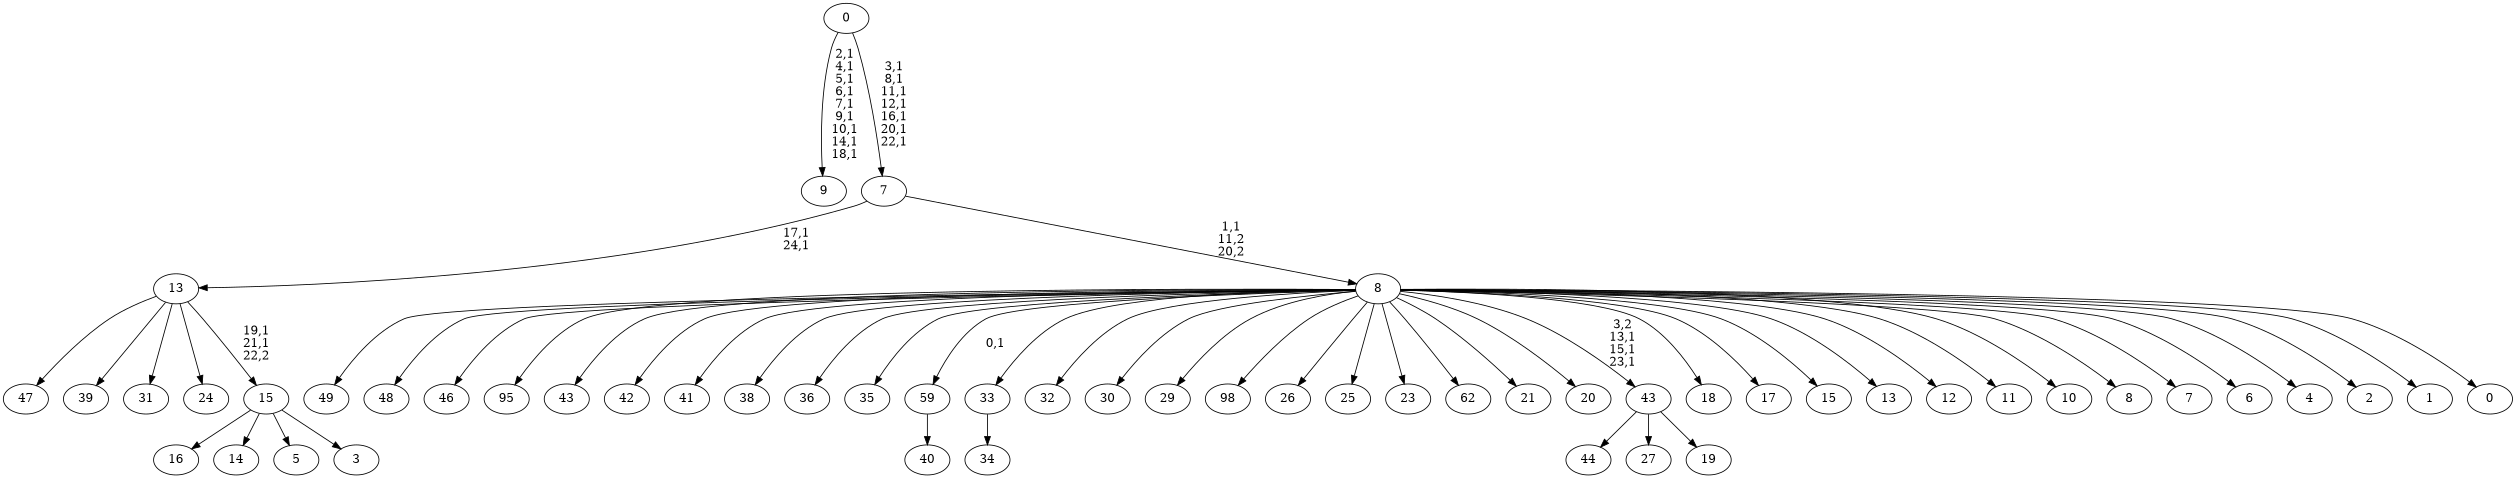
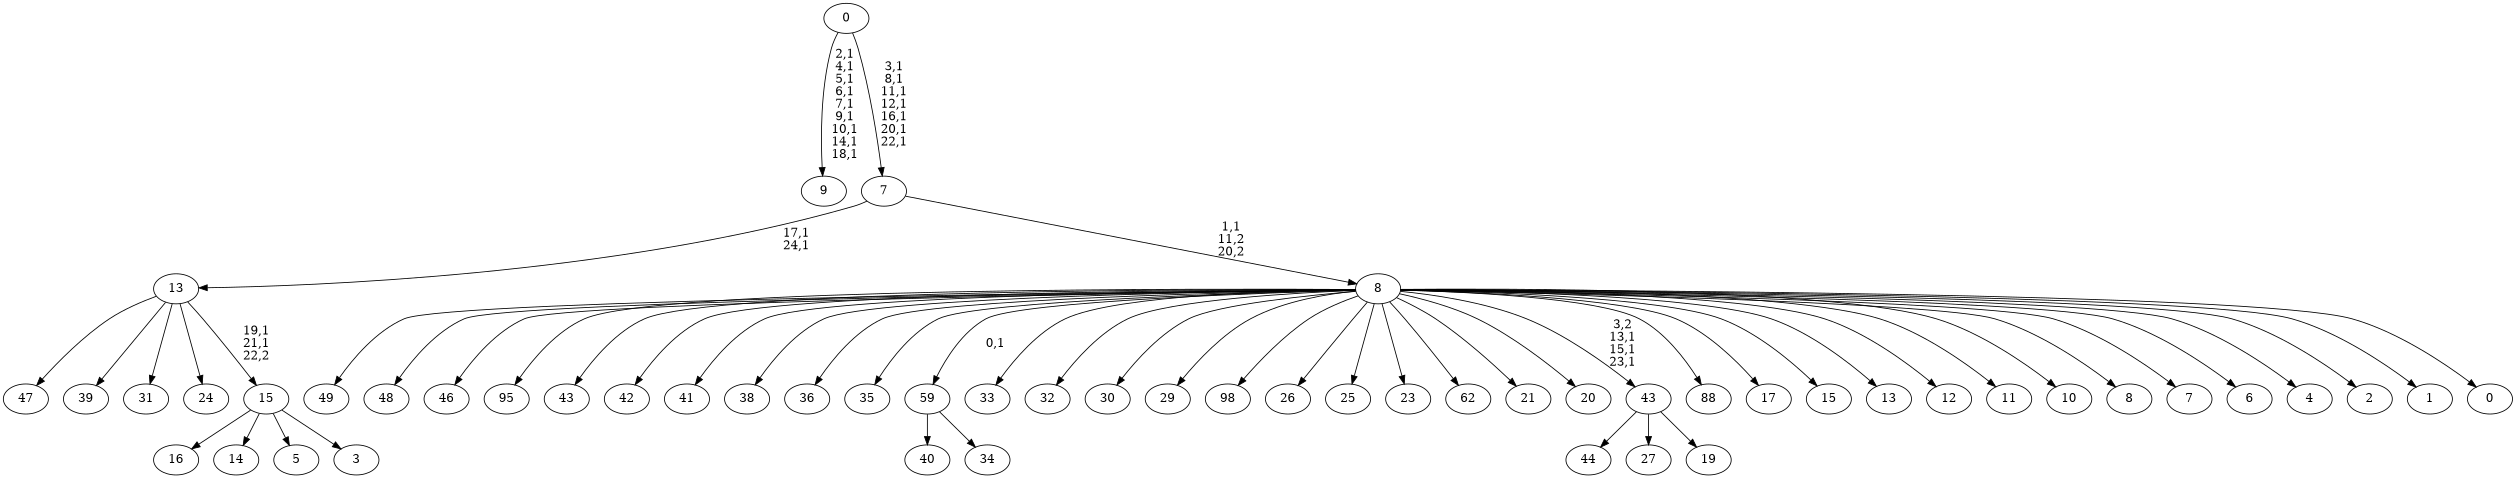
node "18": label "18" -> "88"
edge "33" -> "34": now "59" -> "34"
